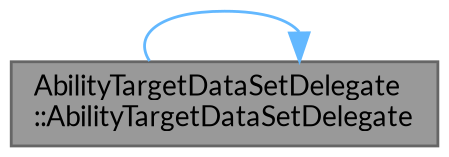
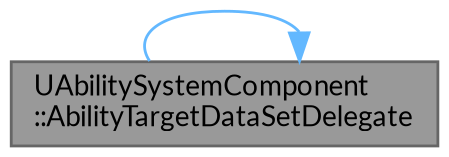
node "AbilityTargetDataSetDelegate ::AbilityTargetDataSetDelegate": label "AbilityTargetDataSetDelegate ::AbilityTargetDataSetDelegate" -> "UAbilitySystemComponent ::AbilityTargetDataSetDelegate"
